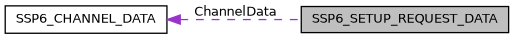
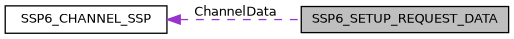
node "SSP6_CHANNEL_DATA": label "SSP6_CHANNEL_DATA" -> "SSP6_CHANNEL_SSP"
